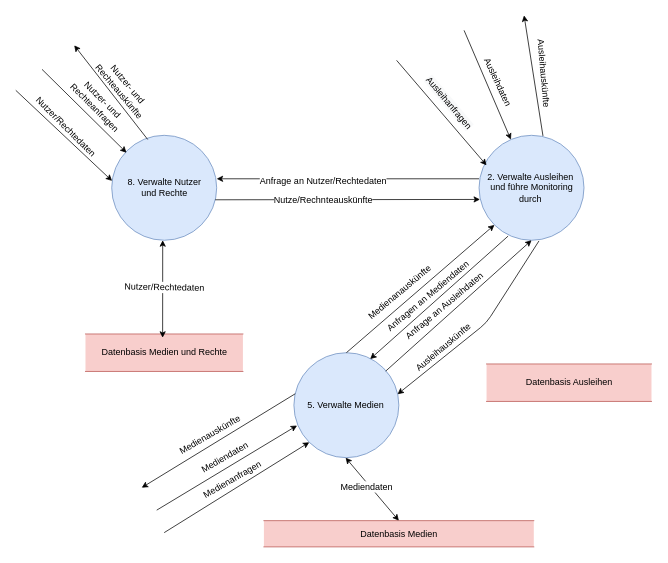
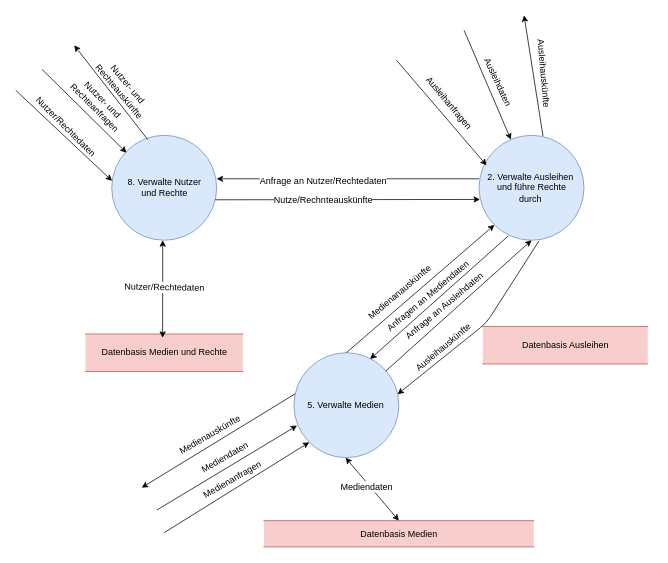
node "2. Verwalte Ausleihen und führe Monitoring durch": label "2. Verwalte Ausleihen und führe Monitoring durch" -> "2. Verwalte Ausleihen und führe Rechte durch"
node "Datenbasis Ausleihen": moved (569, 383) -> (565, 345)
